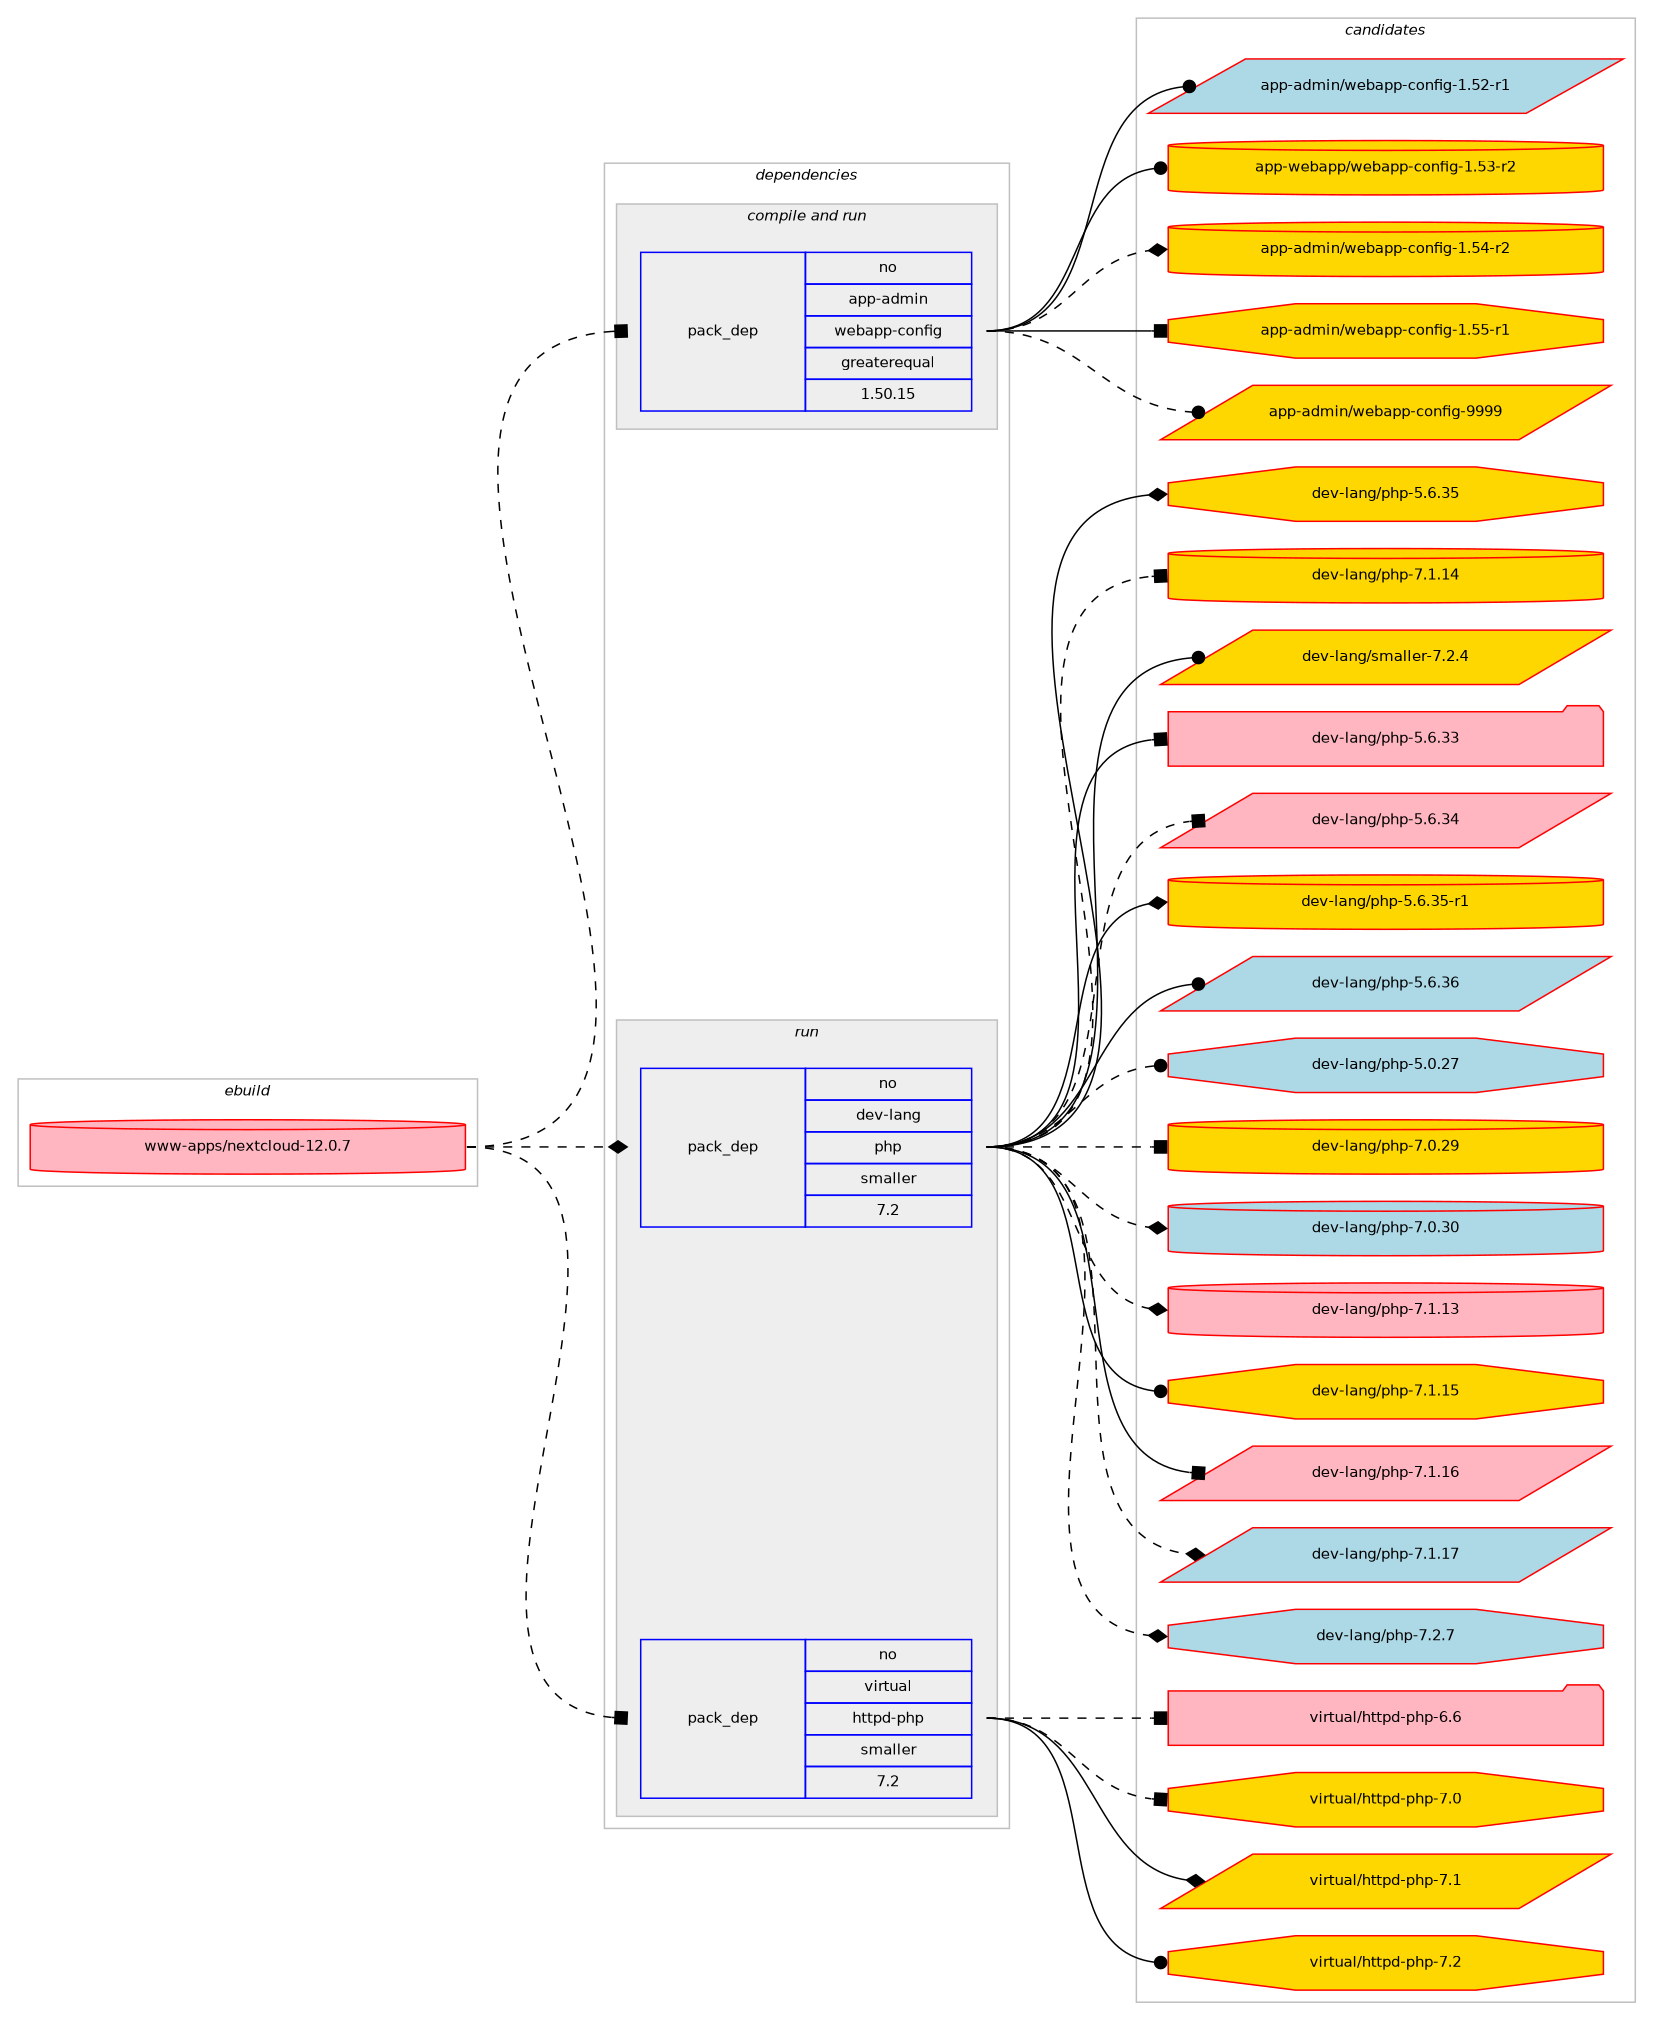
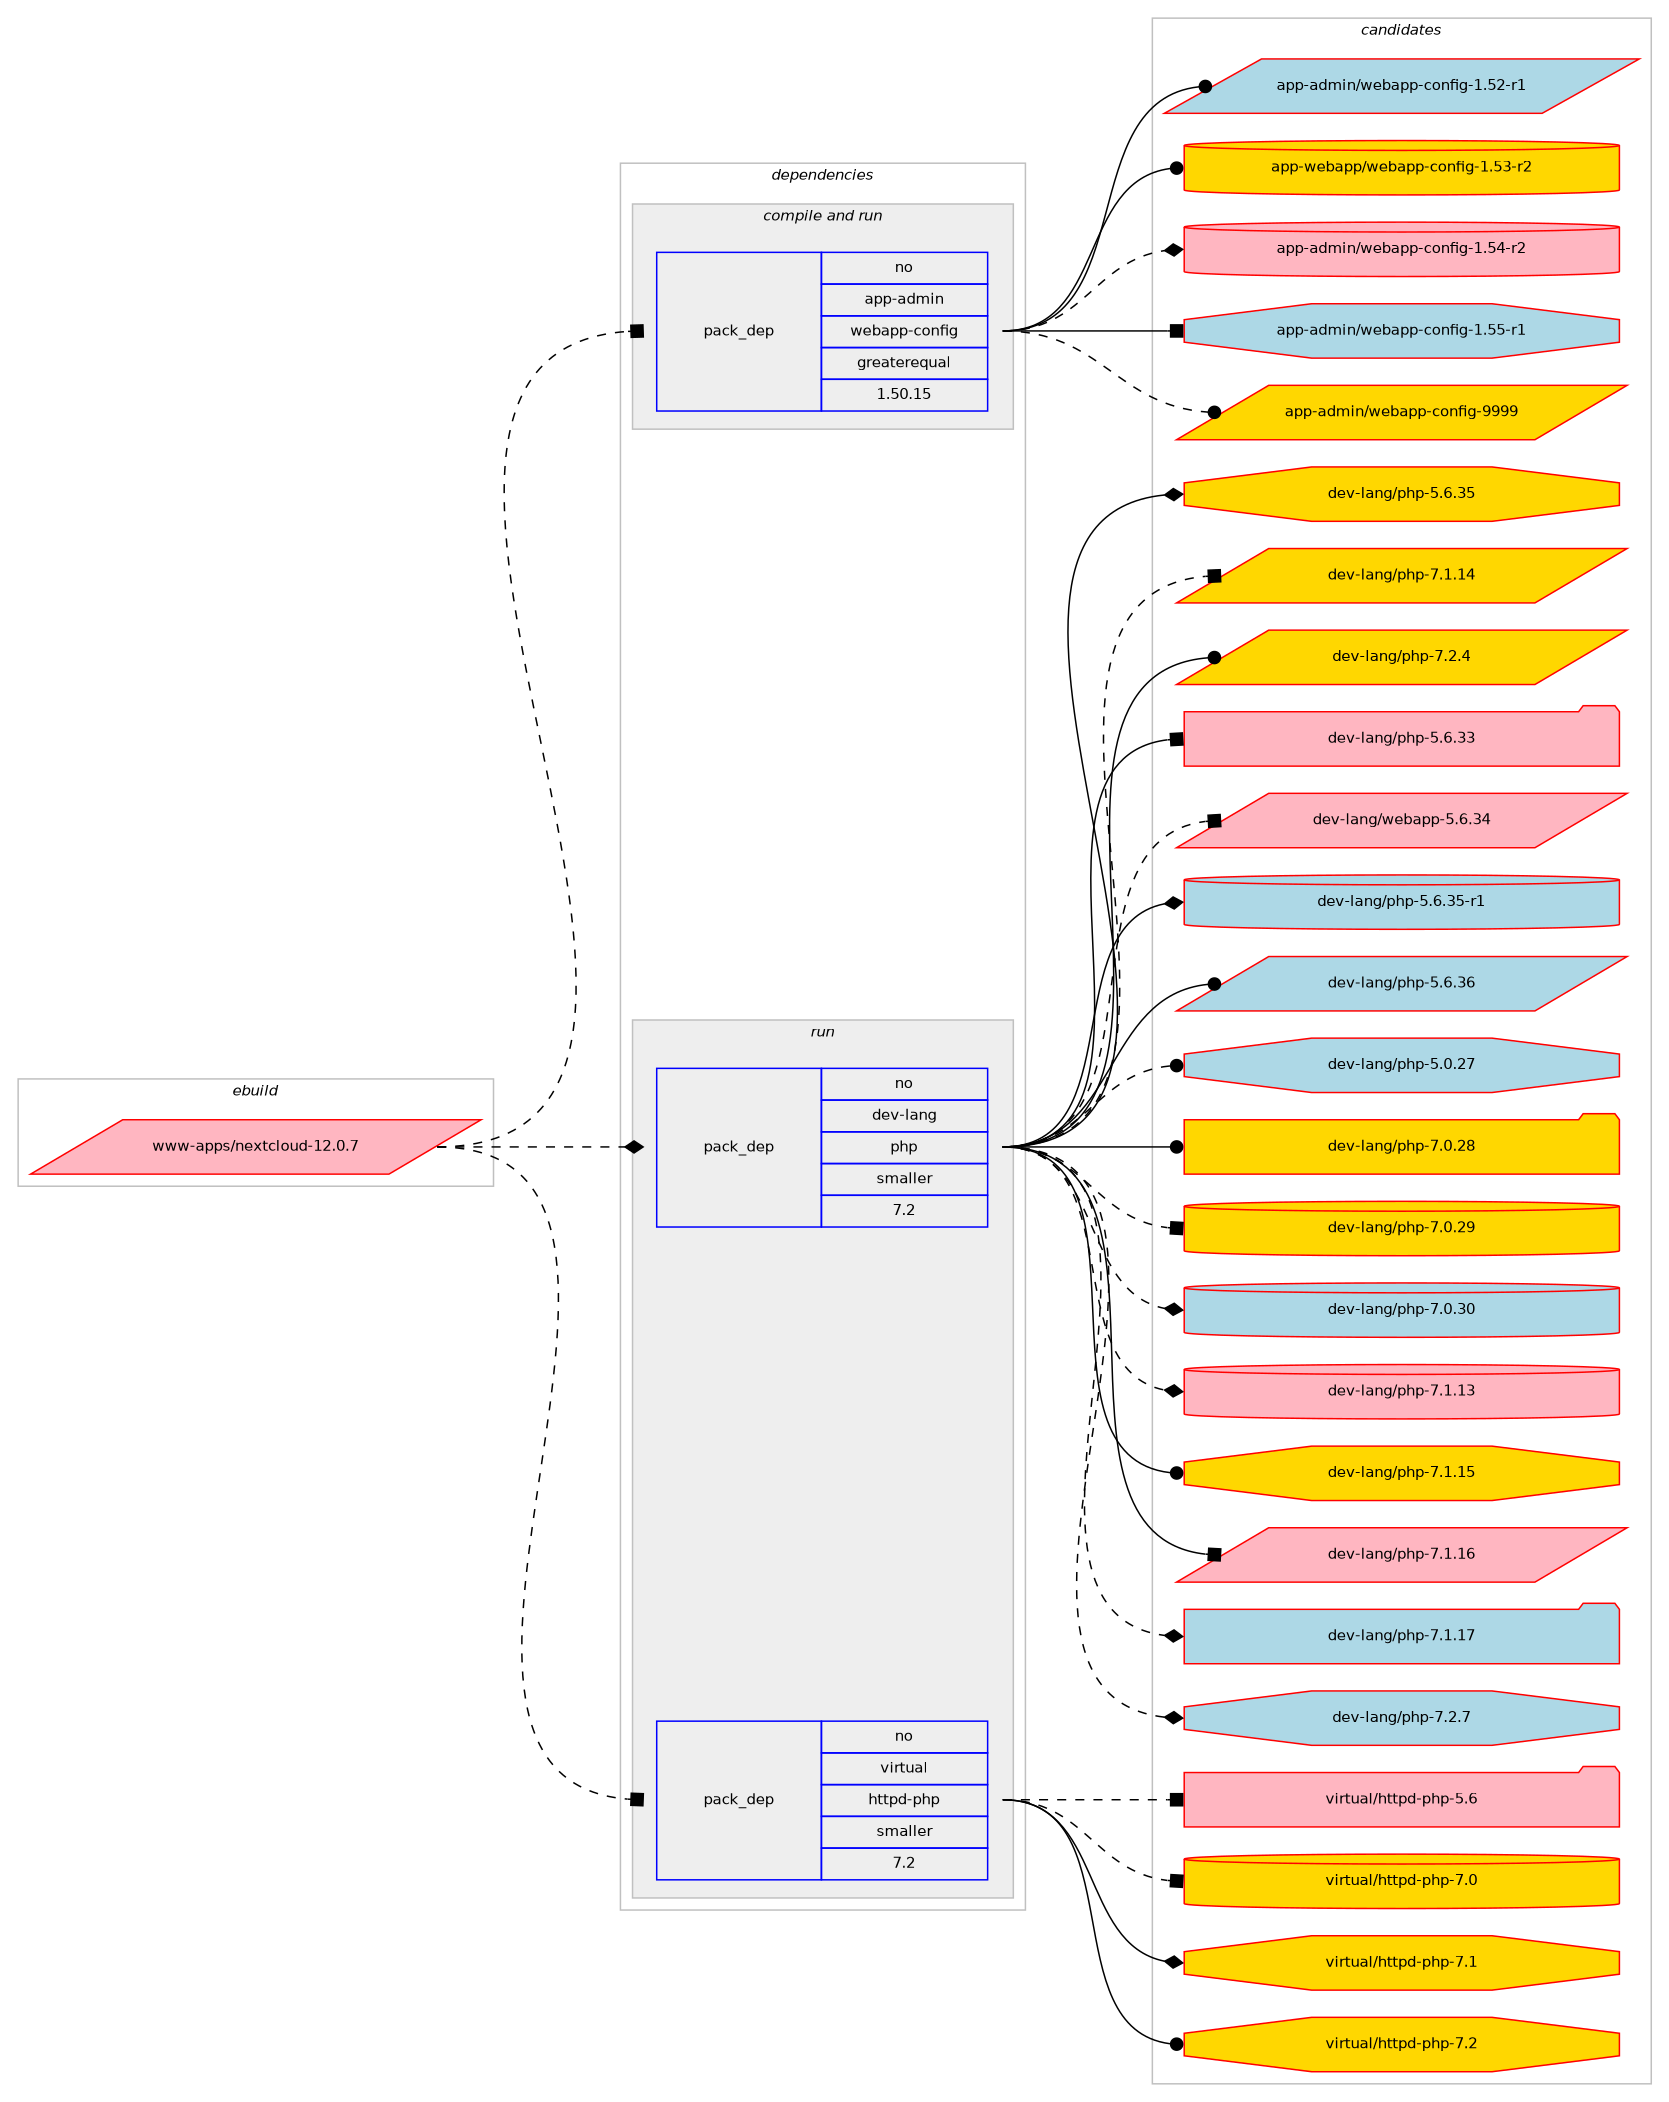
node "app-admin/webapp-config-1.54-r2": fillcolor gold -> lightpink
node "app-admin/webapp-config-1.55-r1": fillcolor gold -> lightblue
node "dev-lang/php-7.1.14": shape cylinder -> parallelogram
node "dev-lang/smaller-7.2.4": label "dev-lang/smaller-7.2.4" -> "dev-lang/php-7.2.4"
node "dev-lang/php-5.6.34": label "dev-lang/php-5.6.34" -> "dev-lang/webapp-5.6.34"
node "dev-lang/php-5.6.35-r1": fillcolor gold -> lightblue
node "www-apps/nextcloud-12.0.7": shape cylinder -> parallelogram
node "dev-lang/php-7.0.28": added
node "dev-lang/php-7.1.17": shape parallelogram -> folder
node "virtual/httpd-php-6.6": label "virtual/httpd-php-6.6" -> "virtual/httpd-php-5.6"
node "virtual/httpd-php-7.0": shape octagon -> cylinder
node "virtual/httpd-php-7.1": shape parallelogram -> octagon
